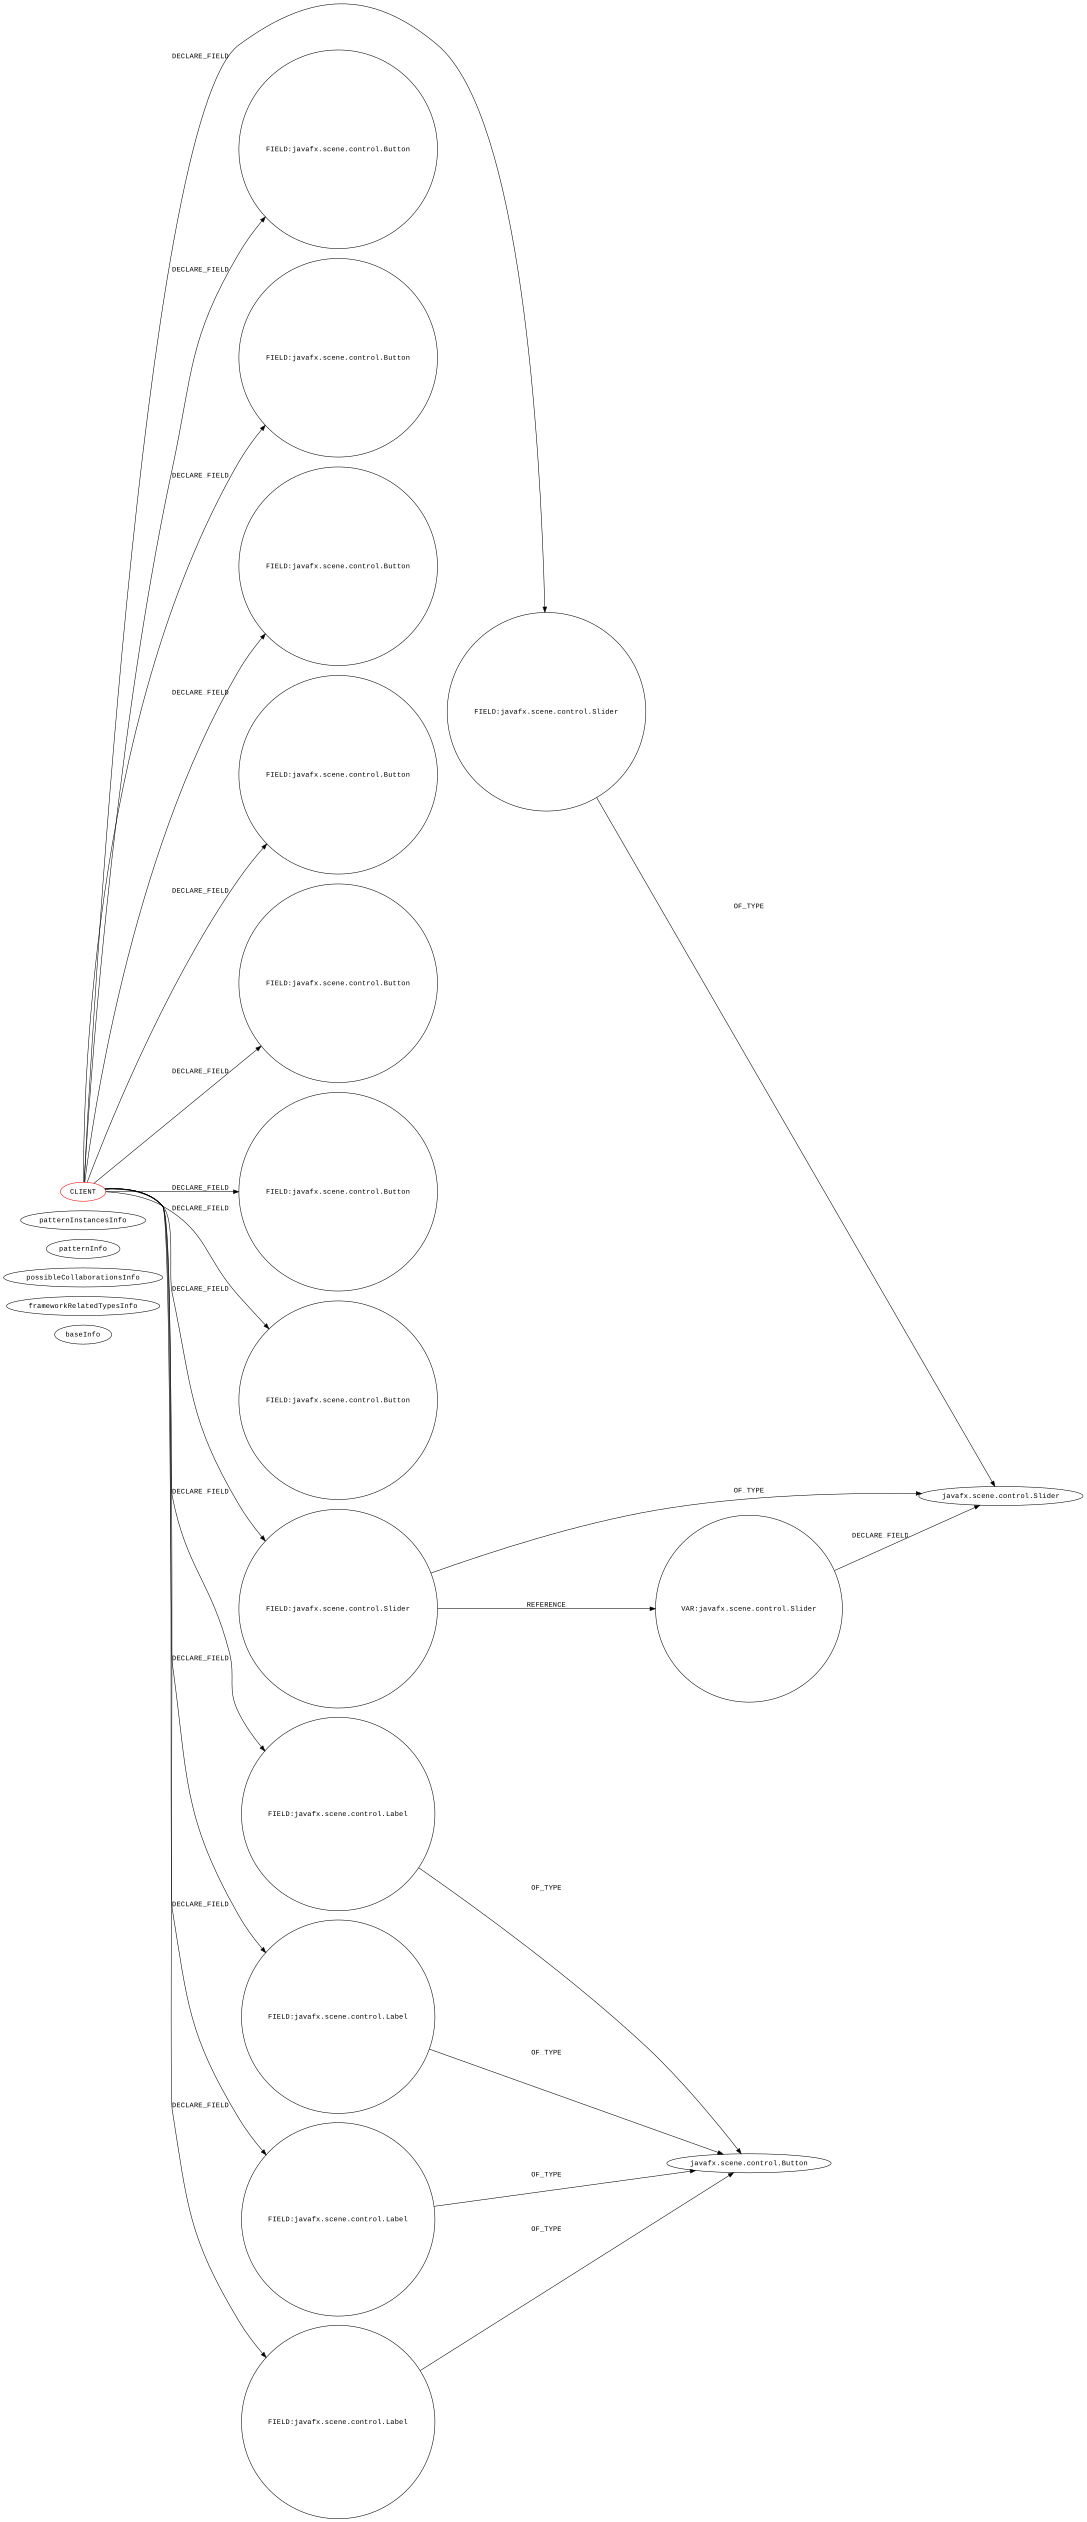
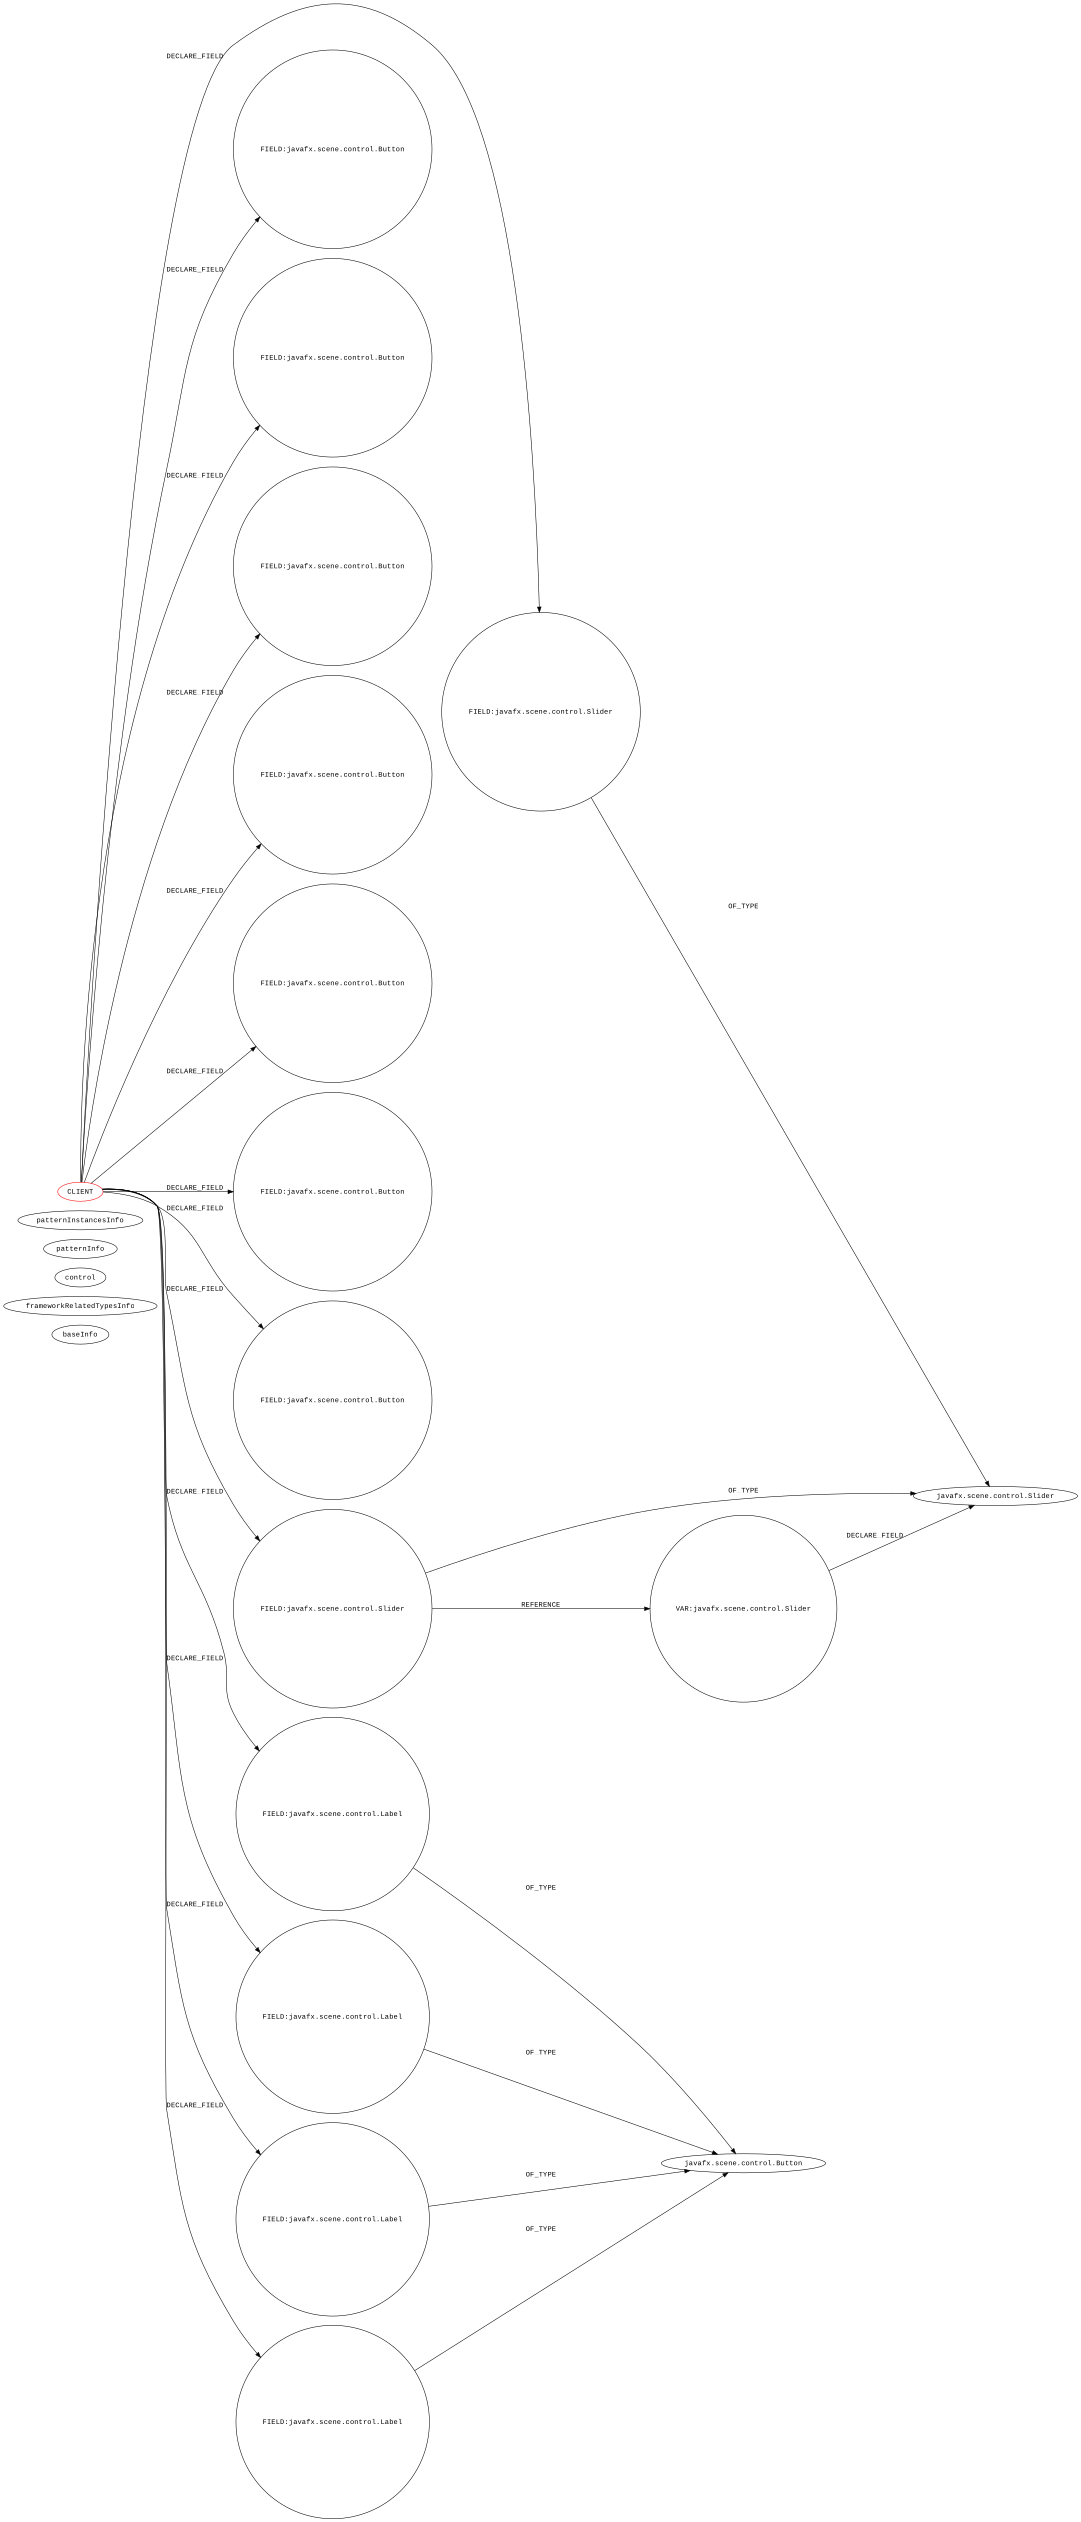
node "possibleCollaborationsInfo": label "possibleCollaborationsInfo" -> "control"
